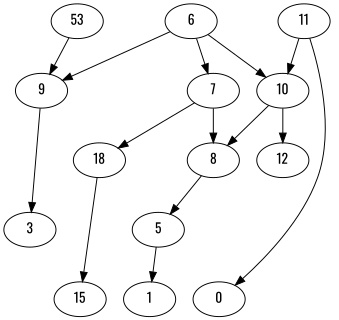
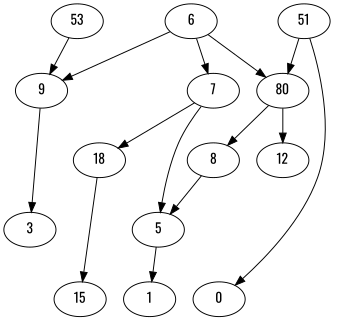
node "11": label "11" -> "51"
node "10": label "10" -> "80"
edge "7" -> "8": now "7" -> "5"
